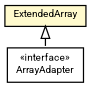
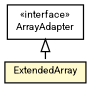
edge "ArrayAdapter" -> "ExtendedArray": reversed
